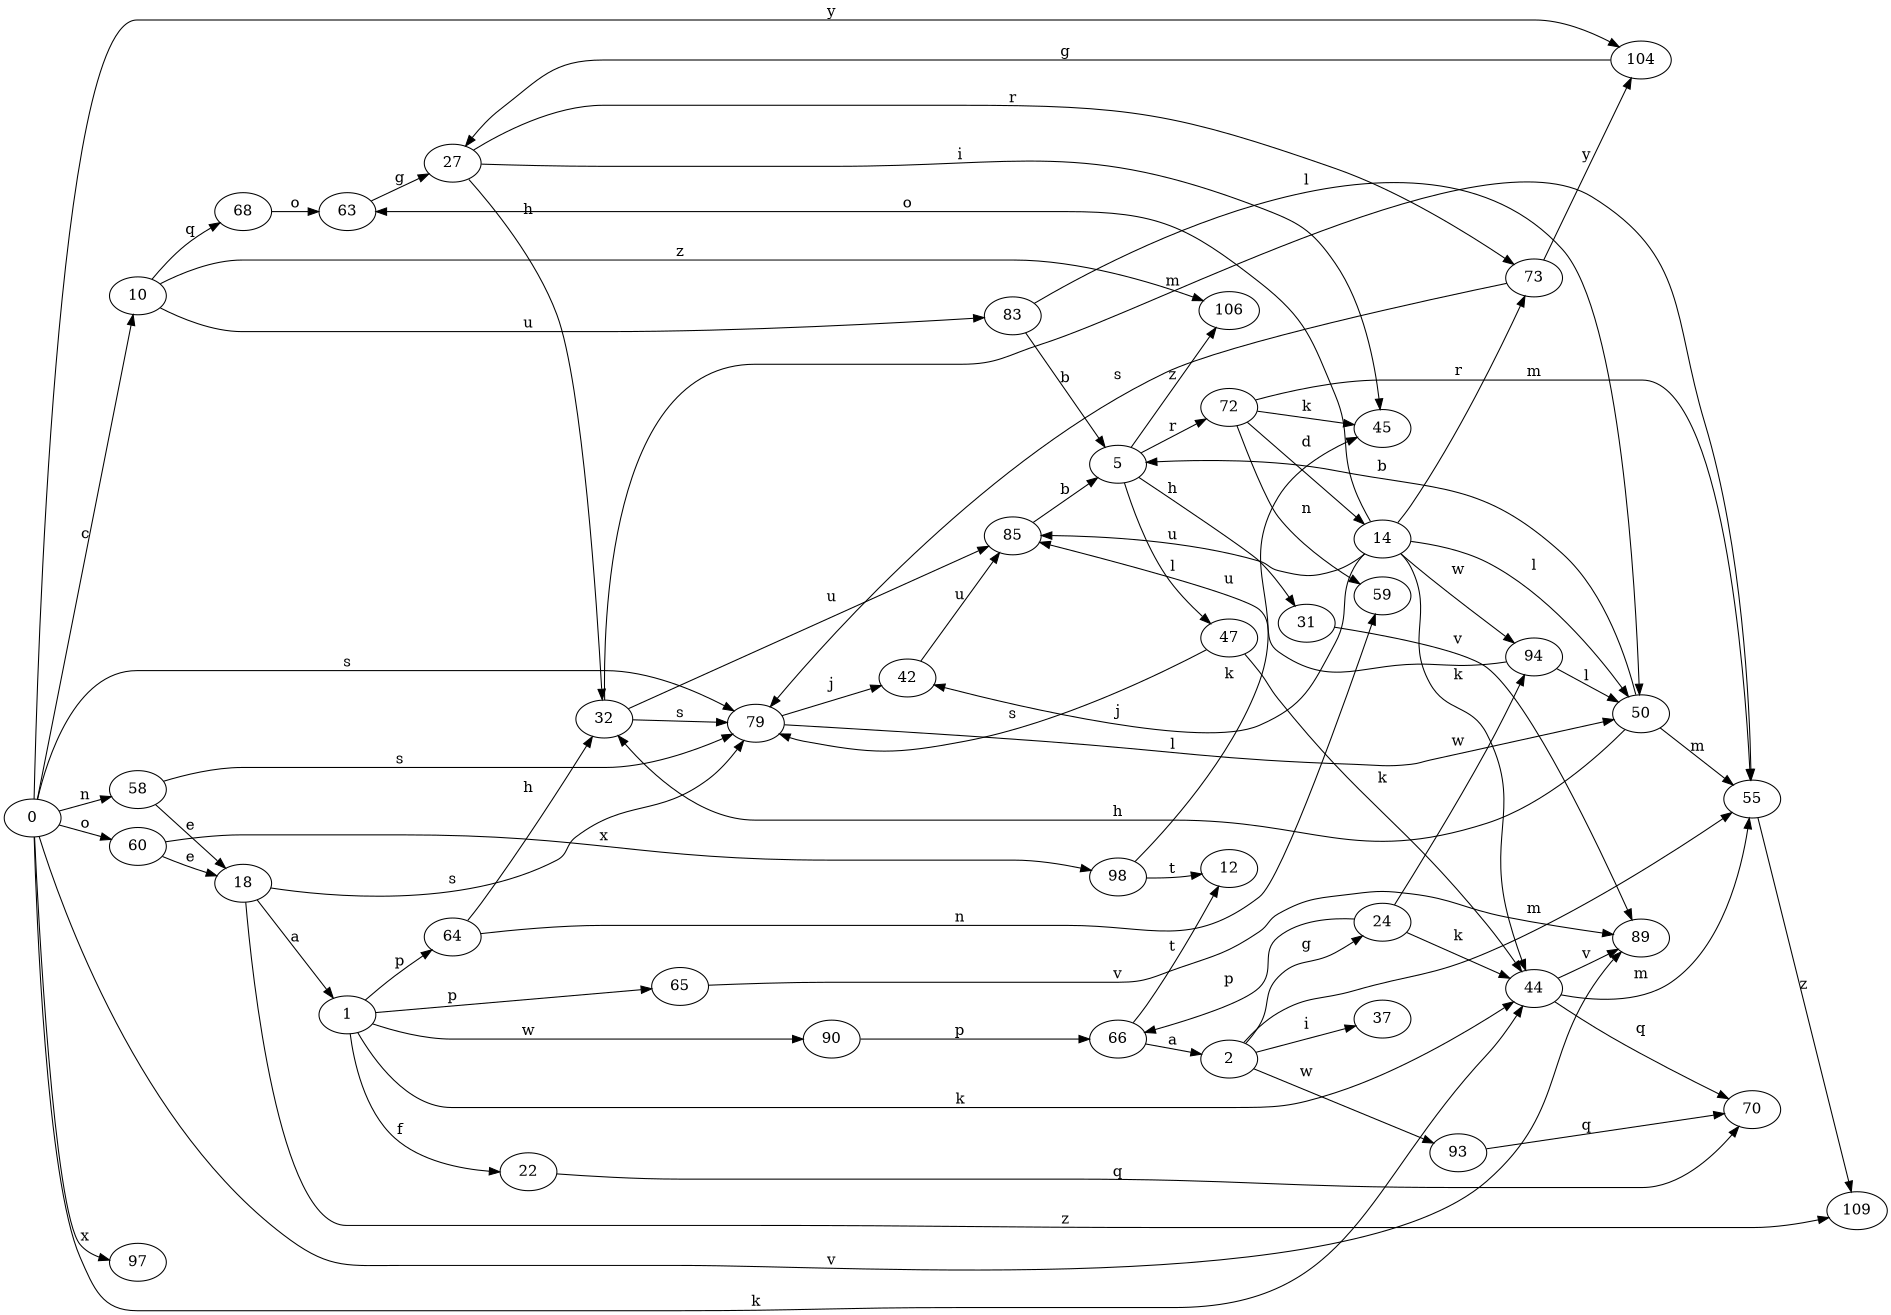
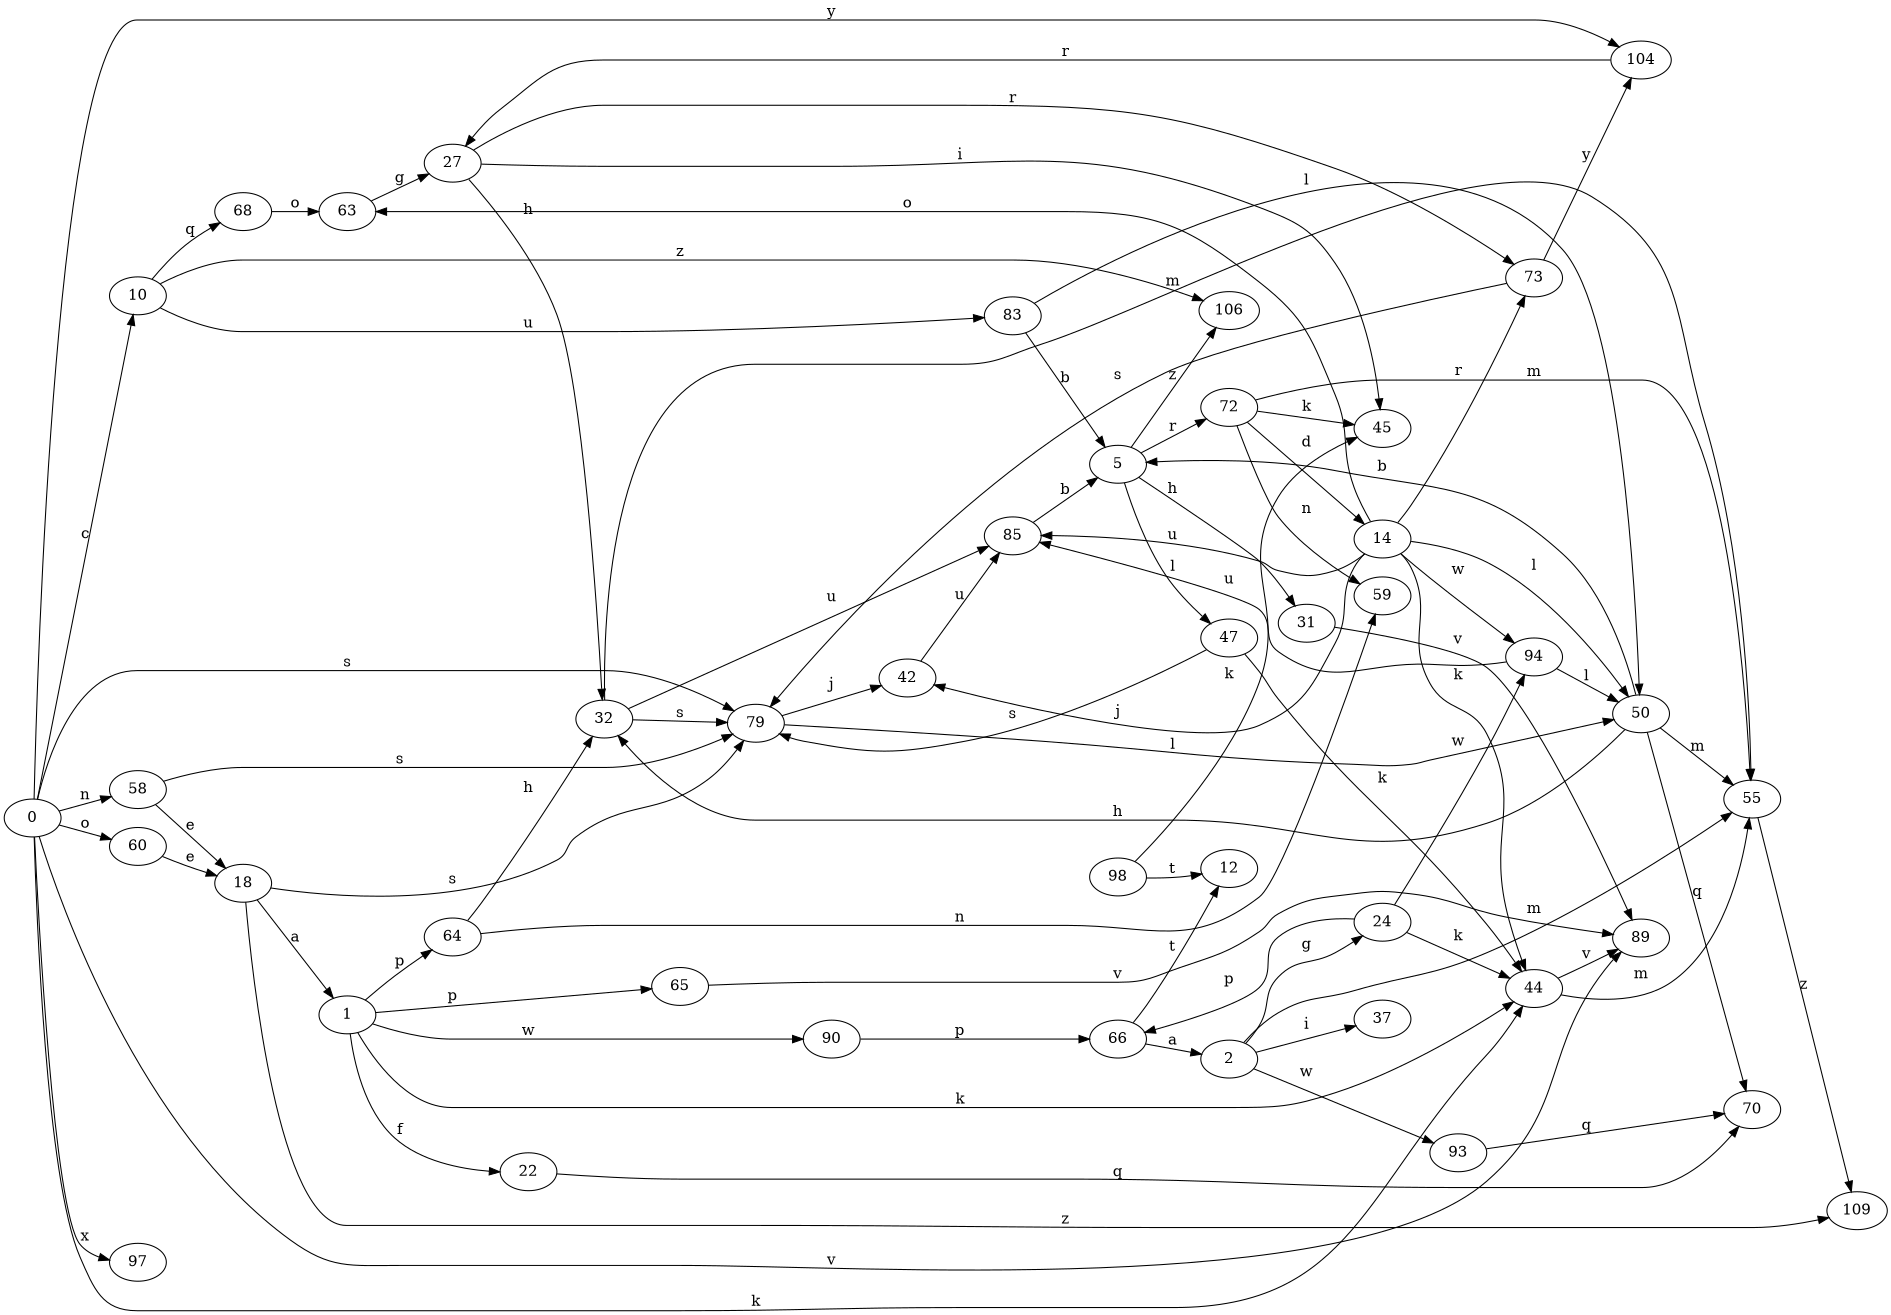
edge "104" -> "27": label "g" -> "r"
edge "60" -> "98": removed, label "x"
edge "44" -> "70": now "50" -> "70"
